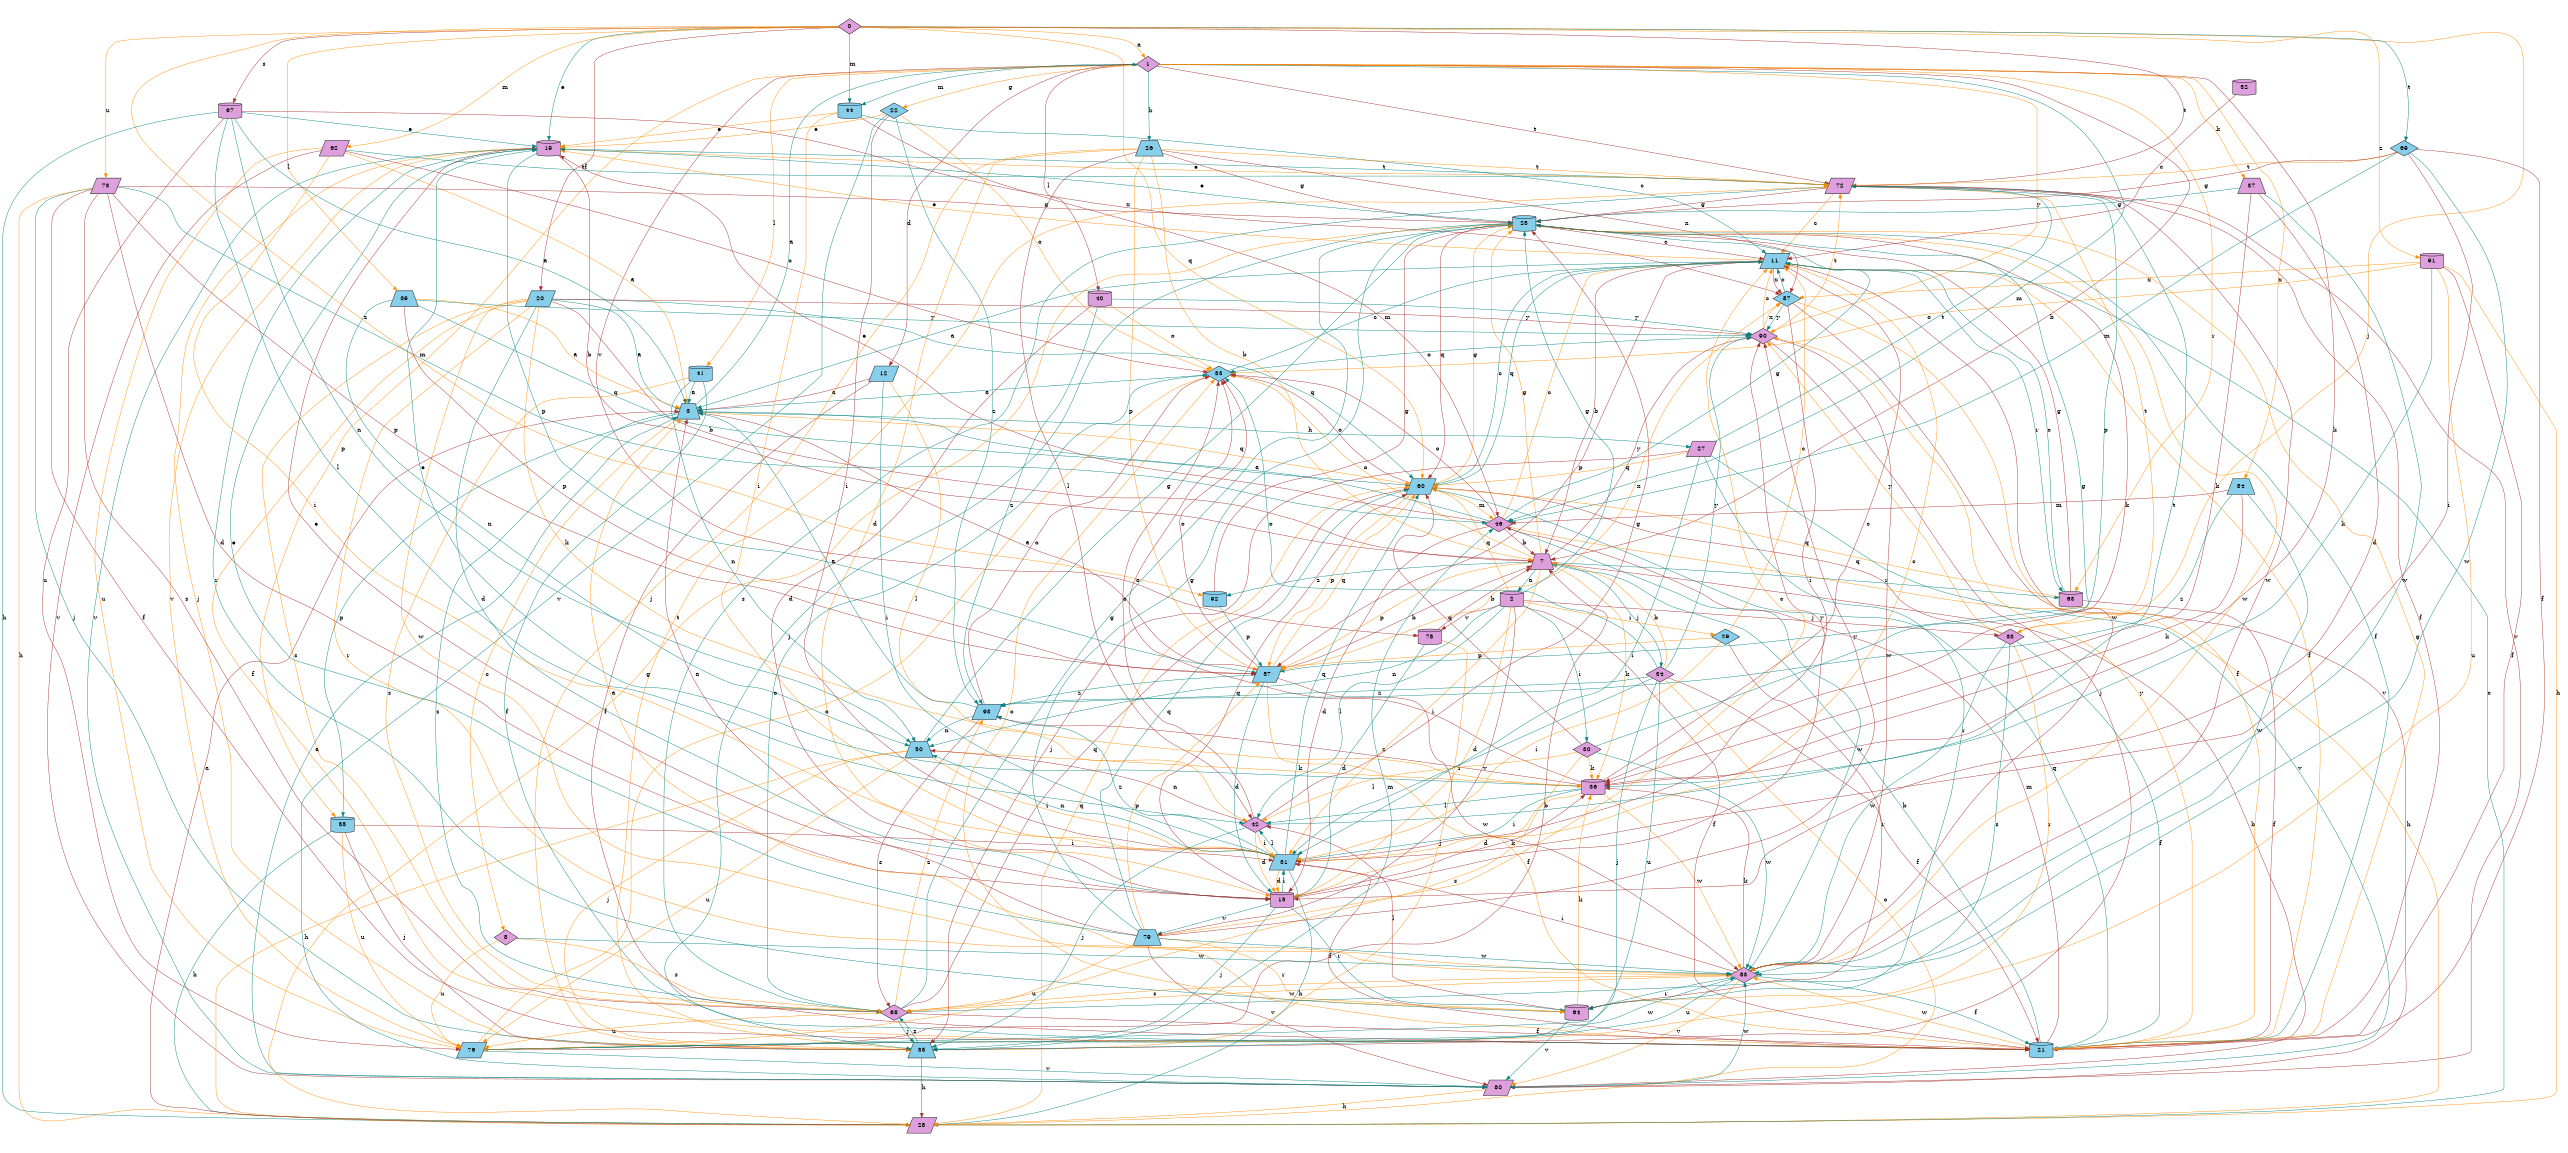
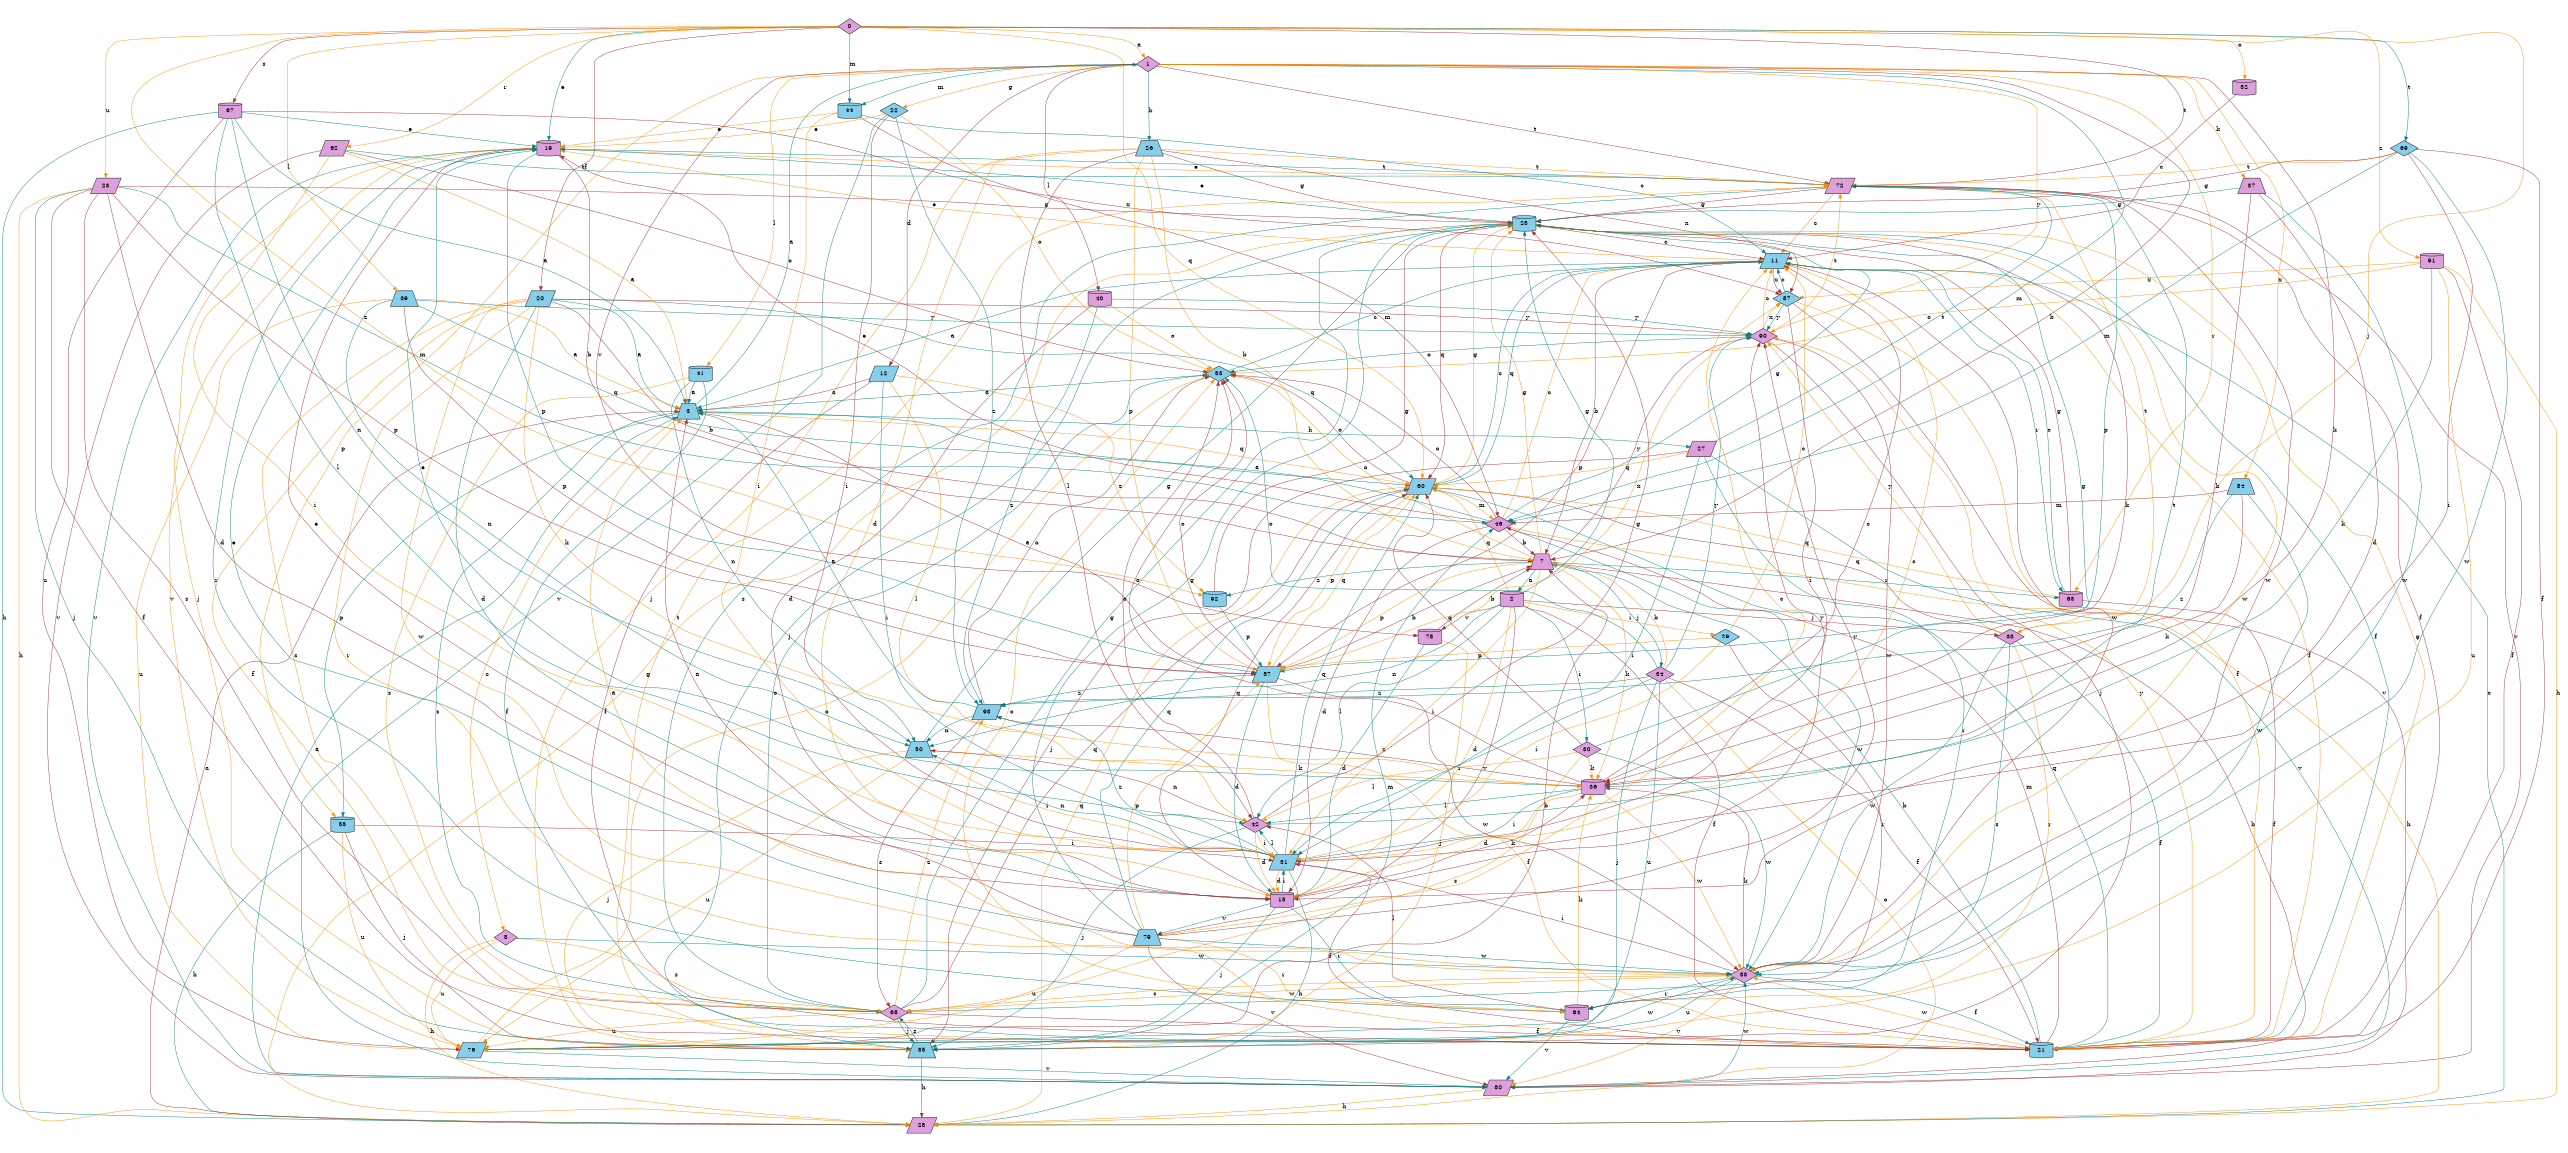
edge "0" -> "52": added, label "o"
edge "0" -> "62": label "m" -> "r"
node "73": label "73" -> "23"
edge "12" -> "92": added, label "z"
edge "62" -> "76": now "39" -> "76"
edge "50" -> "28": now "8" -> "28"
